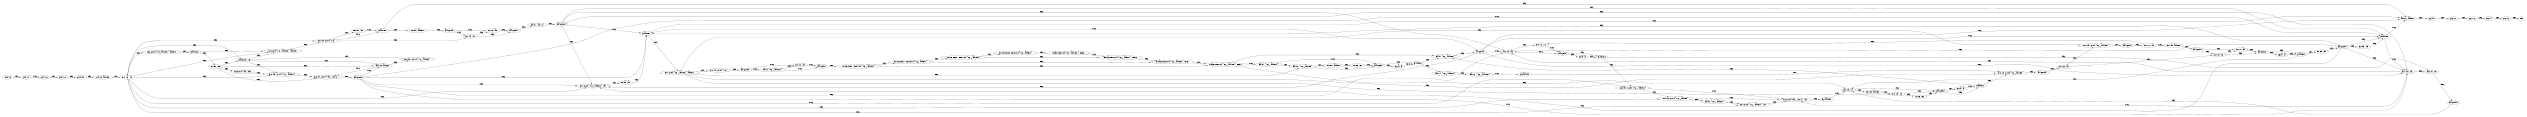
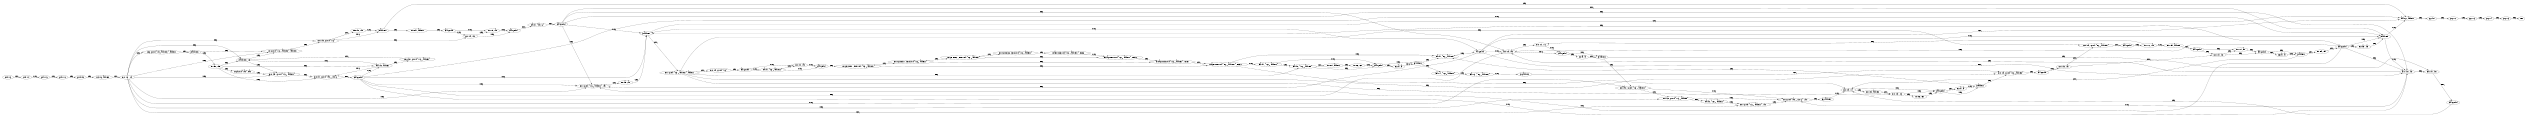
edge "jb address" -> "mov r13 , rdi": reversed
